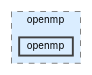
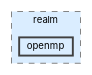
cluster "openmp": label "openmp" -> "realm"
